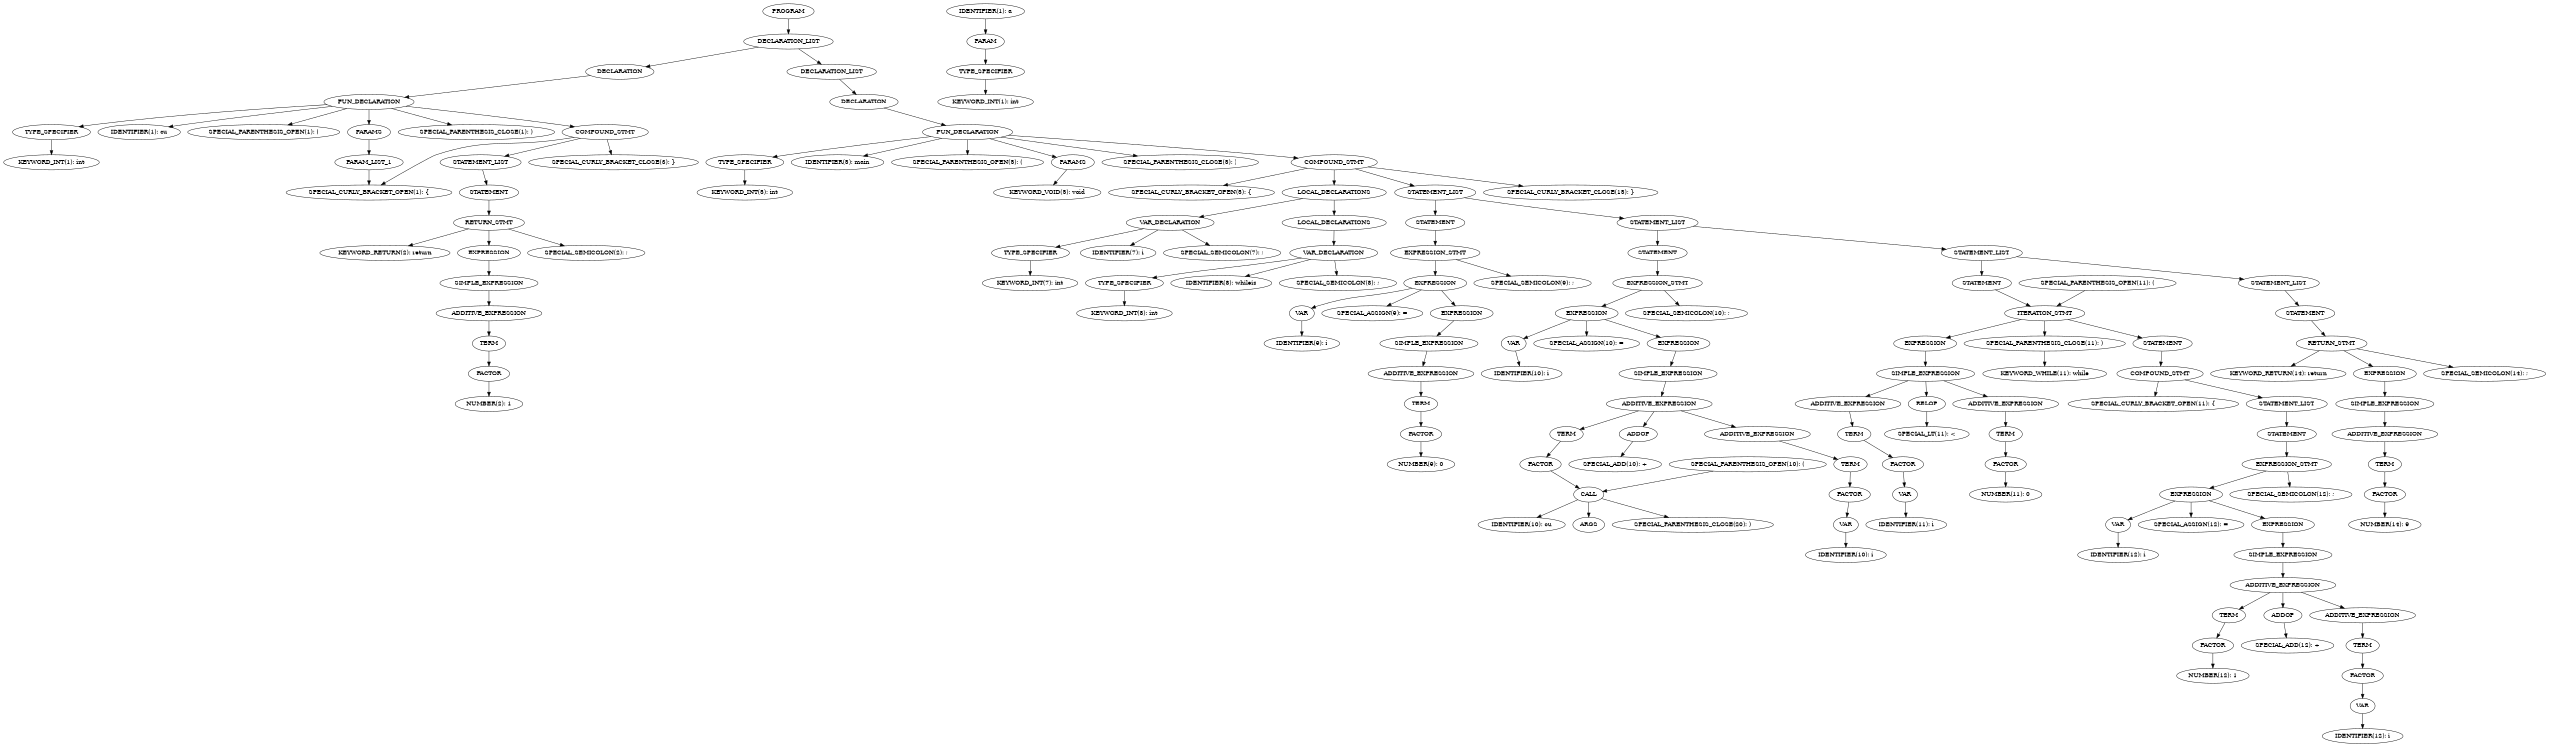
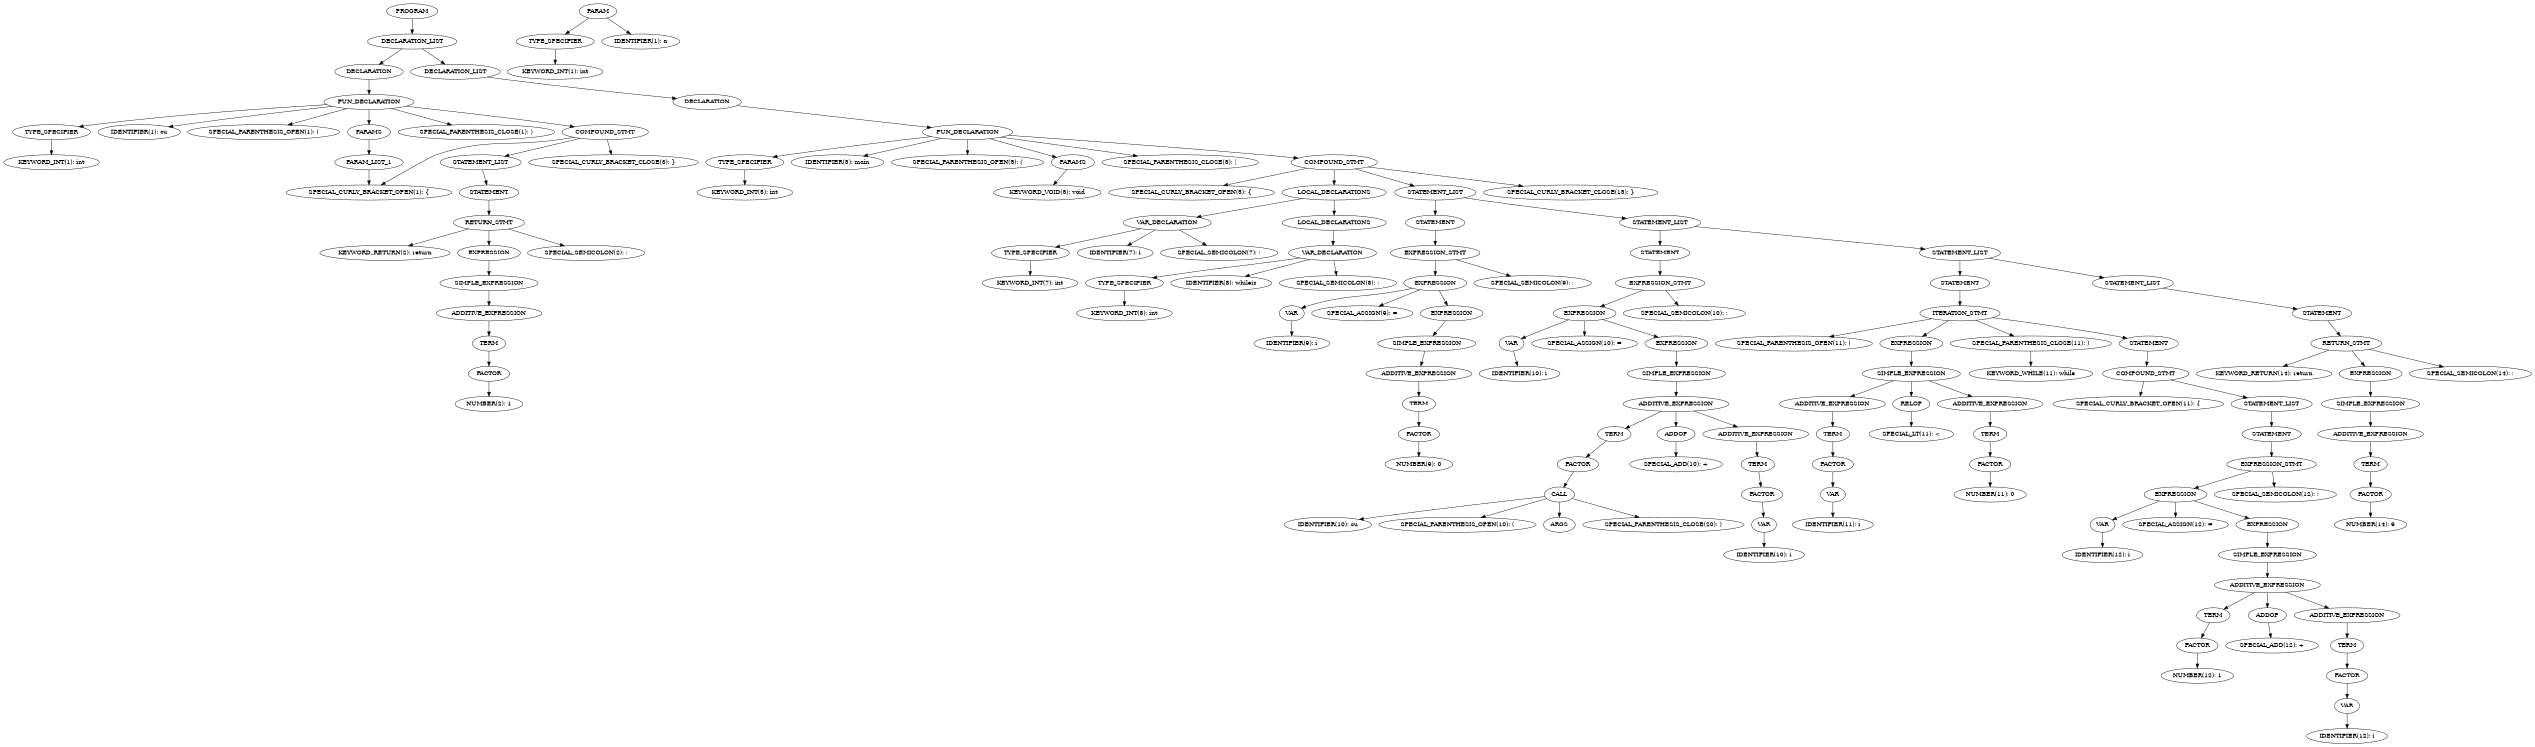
edge "IDENTIFIER(1): a" -> "PARAM": reversed
edge "SPECIAL_PARENTHESIS_OPEN(11): (" -> "ITERATION_STMT": reversed
edge "SPECIAL_PARENTHESIS_OPEN(10): (" -> "CALL": reversed
